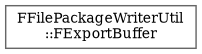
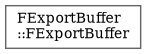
node "FFilePackageWriterUtil ::FExportBuffer": label "FFilePackageWriterUtil ::FExportBuffer" -> "FExportBuffer ::FExportBuffer"
